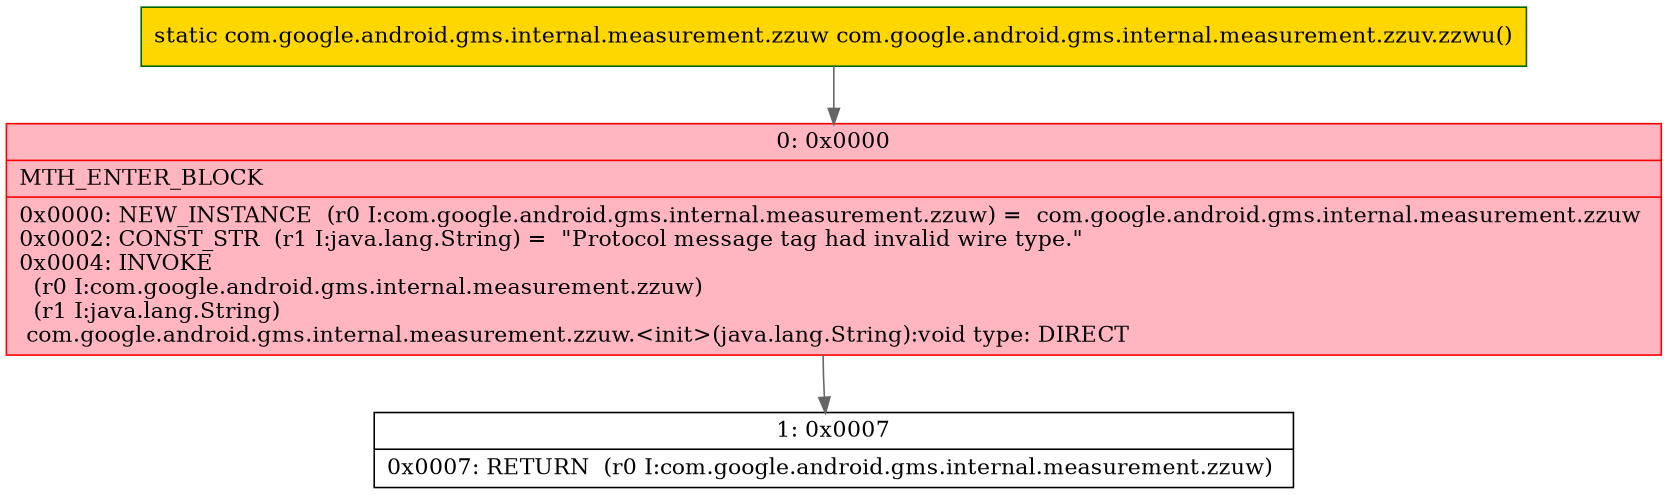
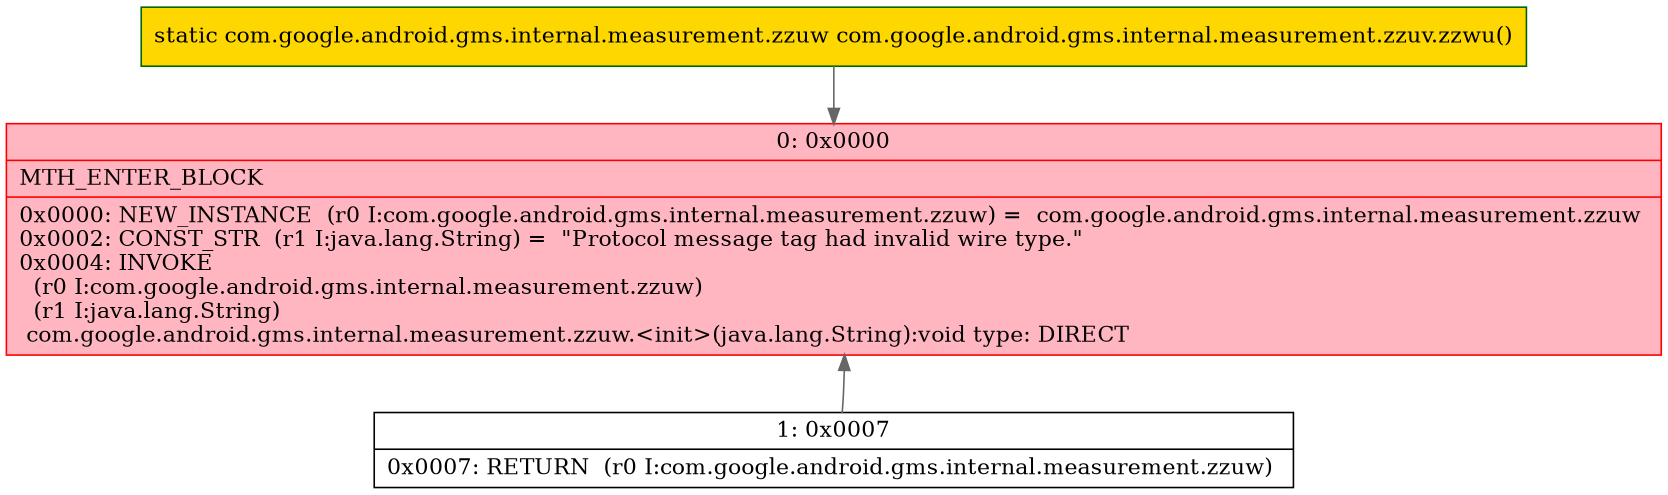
edge "0: 0x0000" -> "1: 0x0007": reversed
